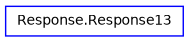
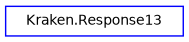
node "Response.Response13": label "Response.Response13" -> "Kraken.Response13"
